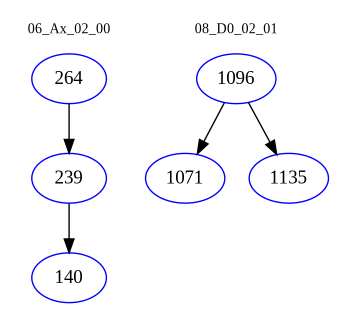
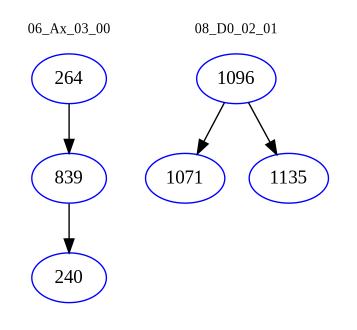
cluster "06_Ax_02_00": label "06_Ax_02_00" -> "06_Ax_03_00"
node "239": label "239" -> "839"
node "140": label "140" -> "240"
